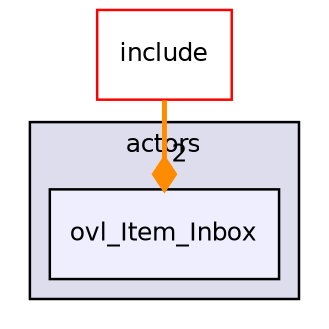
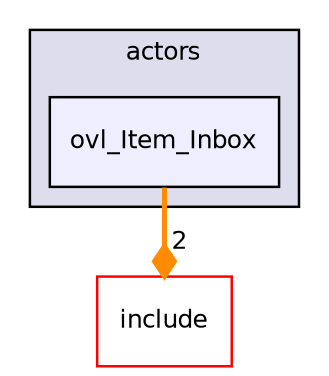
edge "include" -> "ovl_Item_Inbox": reversed
